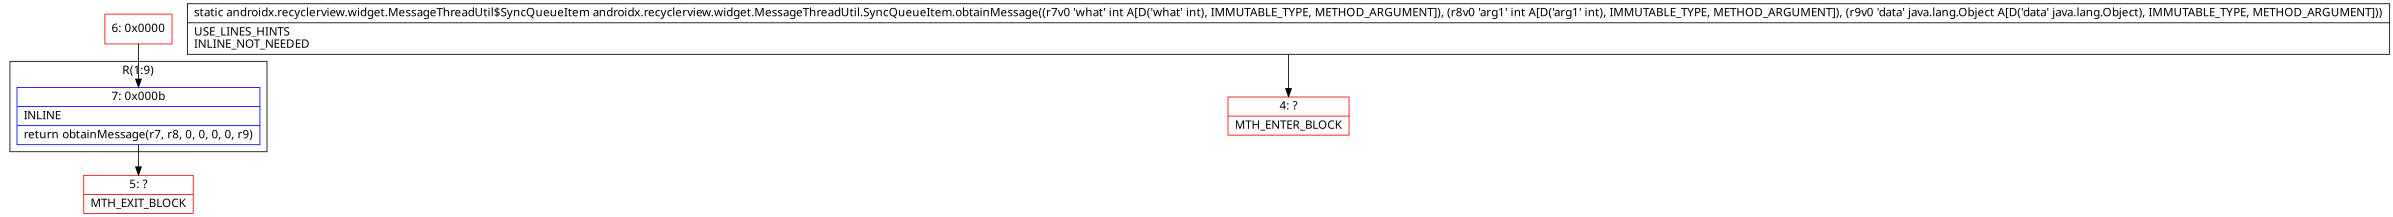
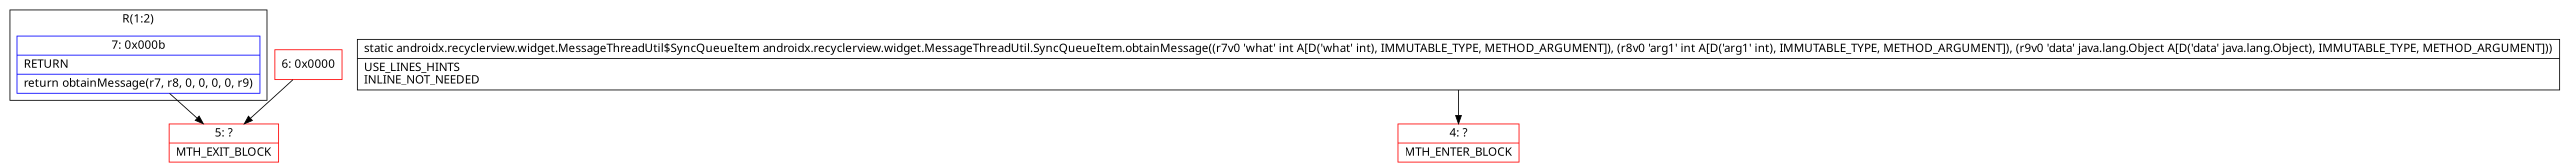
edge "6: 0x0000" -> "7: 0x000b": now "6: 0x0000" -> "5: ?"
cluster "R(1:9)": label "R(1:9)" -> "R(1:2)"
node "7: 0x000b": text "INLINE" -> "RETURN"
